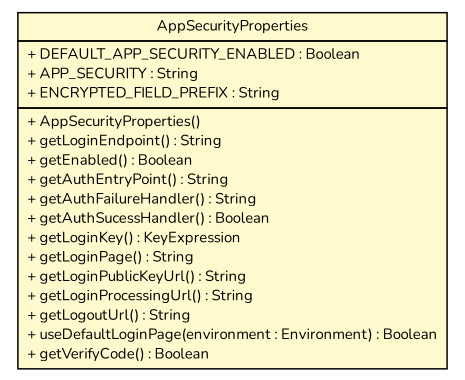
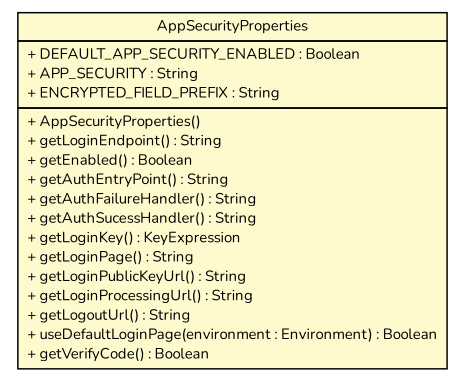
node "AppSecurityProperties": text "+ getAuthSucessHandler() : Boolean" -> "+ getAuthSucessHandler() : String"
